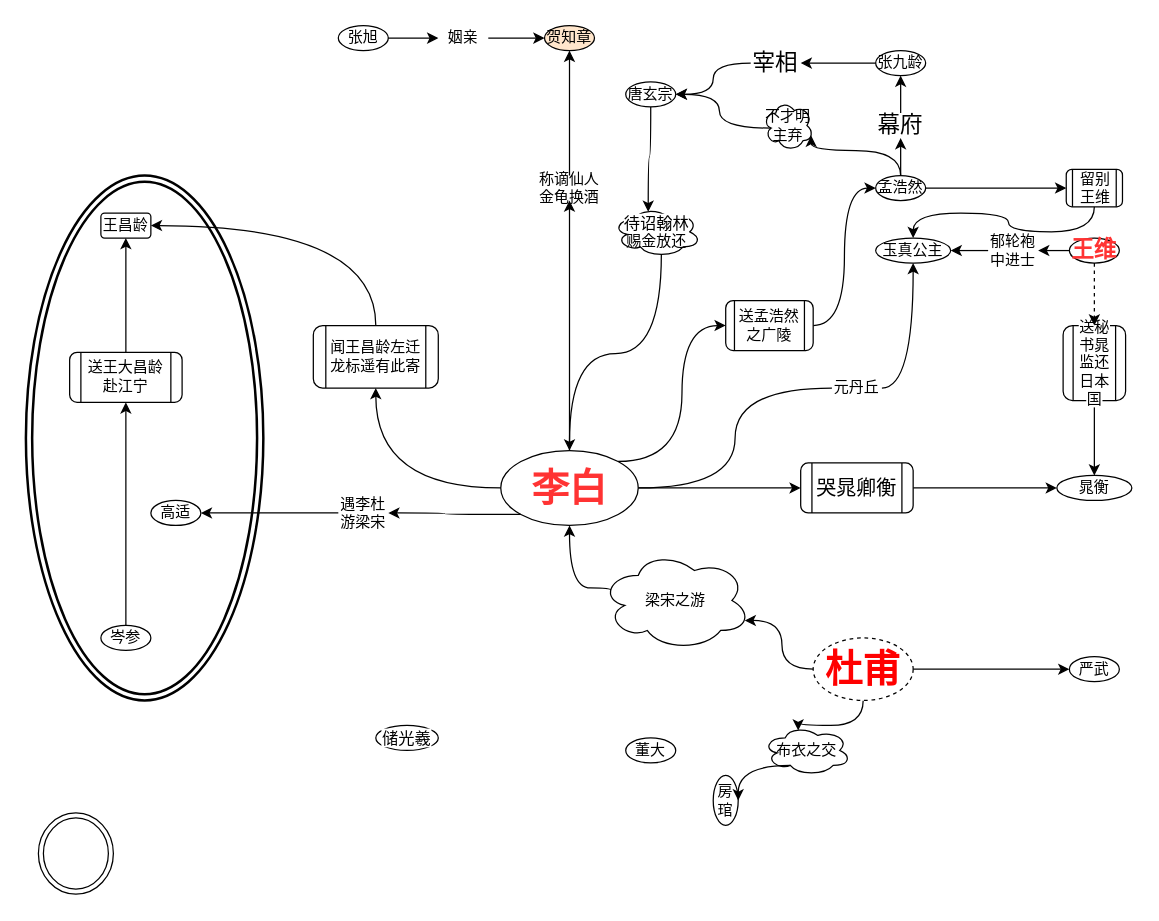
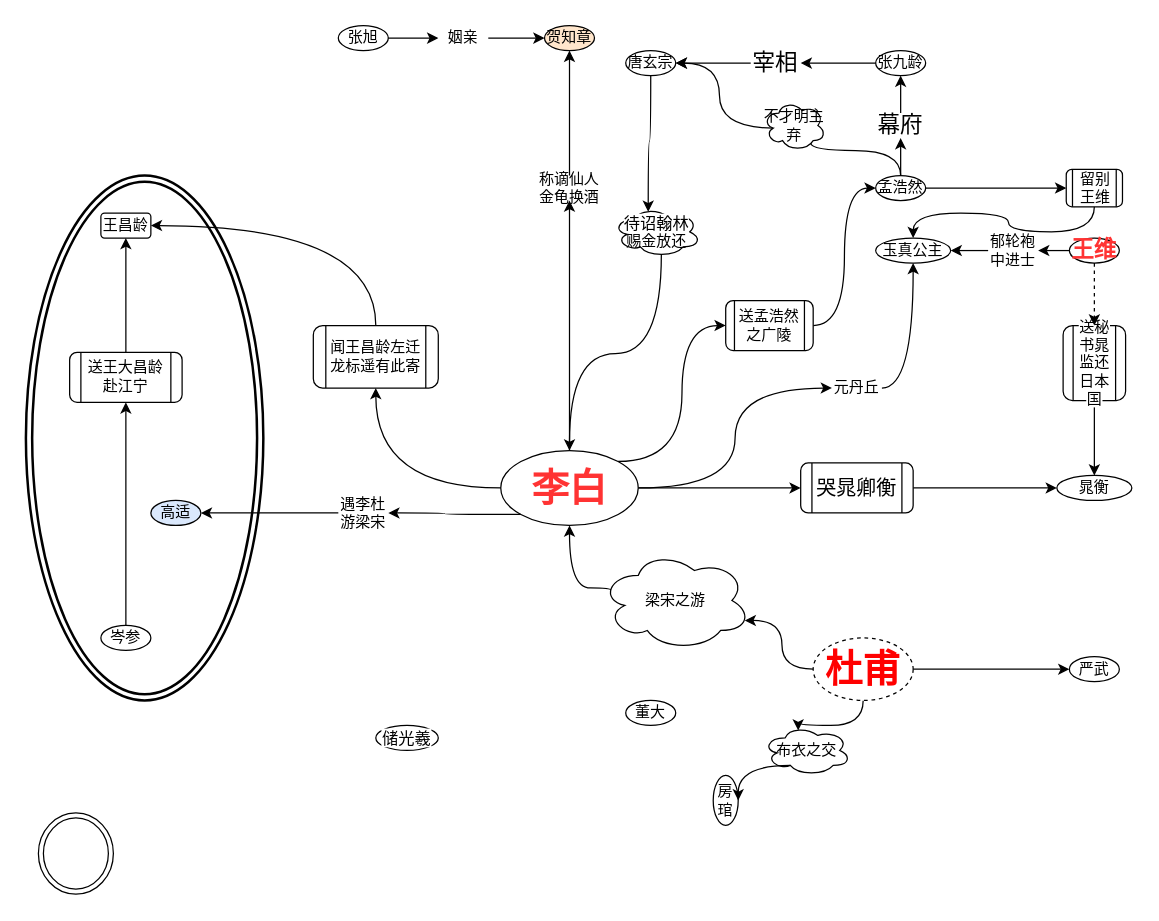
node "唐玄宗": moved (651, 94) -> (651, 63)
node "不才明主弃": size 50x50 -> 63x50
edge "元丹丘" -- "李白": arrowhead none -> classic
node "高适": fillcolor #ffffff -> #dae8fc
node "董大": moved (651, 751) -> (651, 713)
